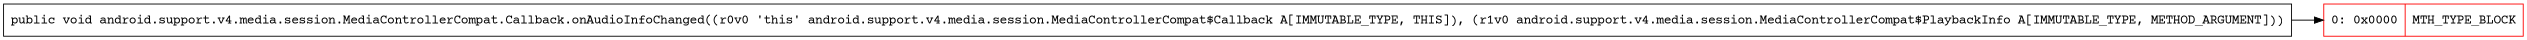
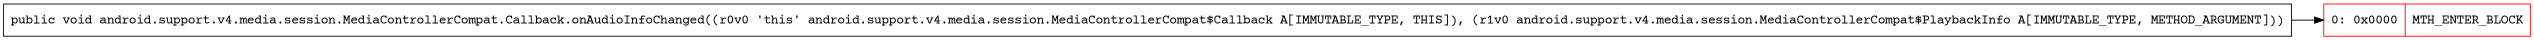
node "0: 0x0000": text "MTH_TYPE_BLOCK" -> "MTH_ENTER_BLOCK"
